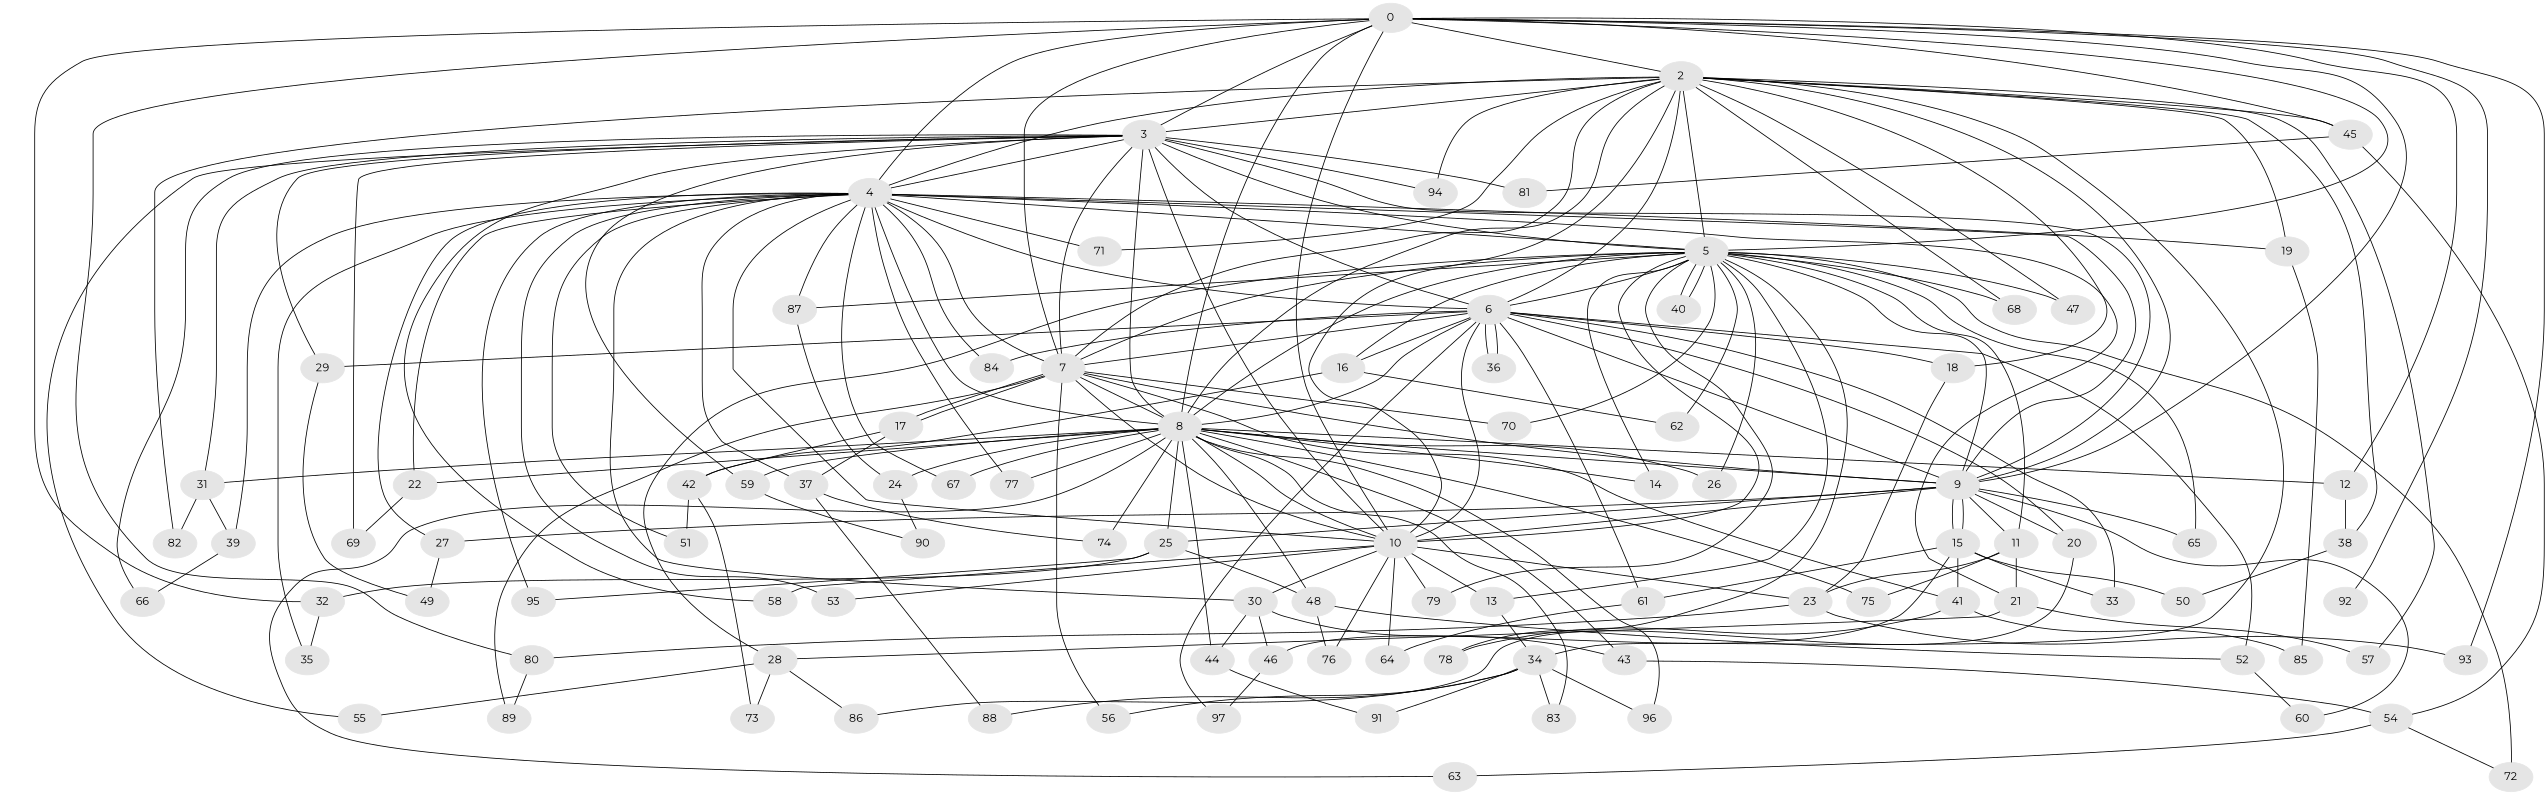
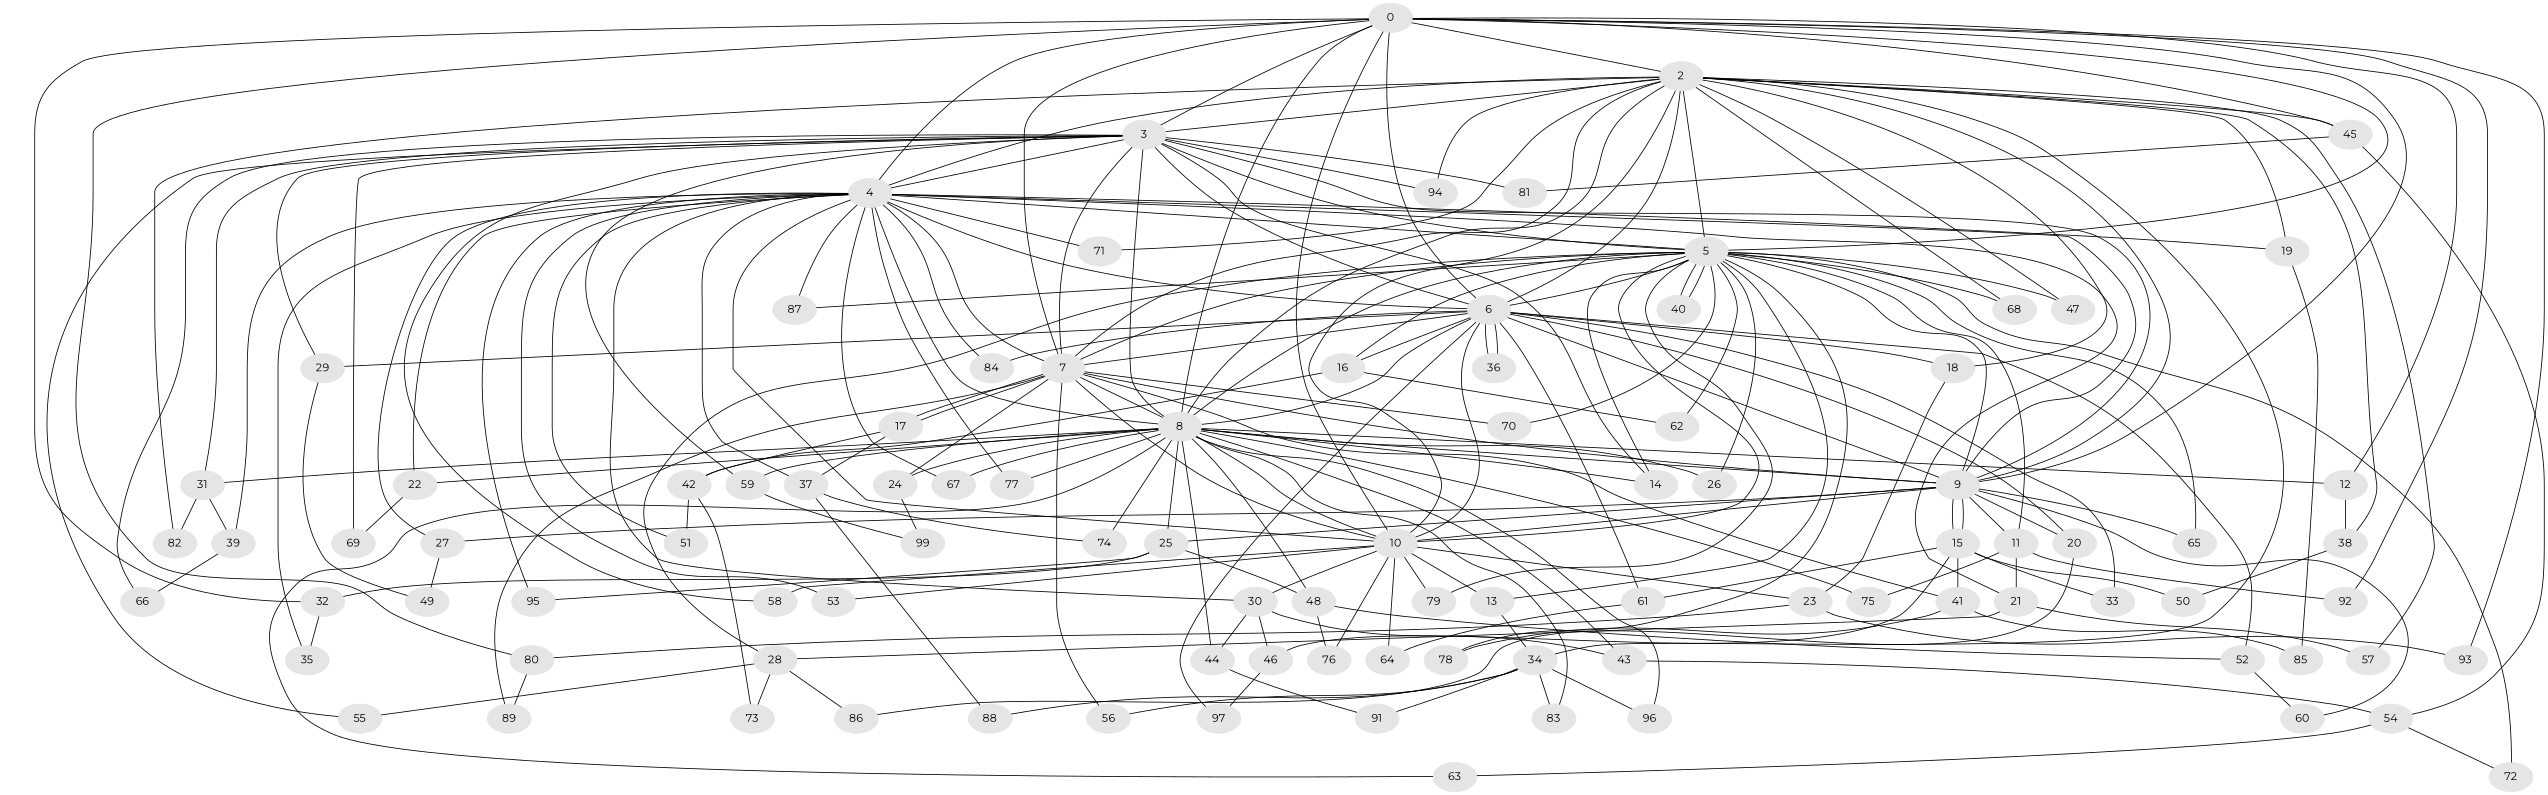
edge "0" -- "6": added
edge "3" -- "10": now "3" -- "14"
edge "87" -- "24": now "7" -- "24"
node "90": label "90" -> "99"
edge "11" -- "23": now "11" -- "92"
